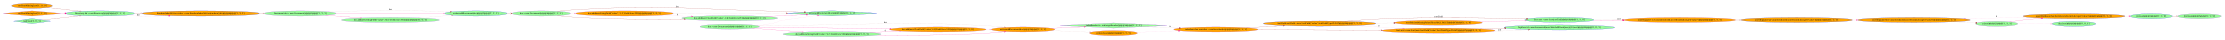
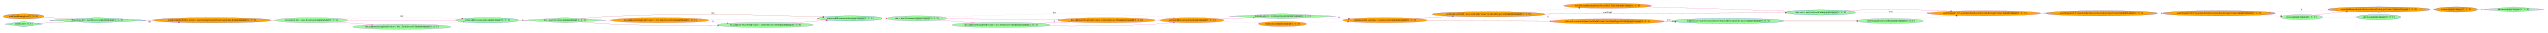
node "testFloatMissingLast['0', '1', '0']": removed
node "Directory dir = newDirectory()@@@3@@@['1', '1', '1']": shape ellipse -> diamond
node "doc = new Document()@@@8@@@['1', '1', '1']": shape ellipse -> diamond
node "writer.addDocument(doc)@@@10@@@['1', '1', '1']": shape diamond -> ellipse
node "ir.close()@@@24@@@['1', '1', '0']": fillcolor palegreen -> orange
node "dir.close()@@@25@@@['1', '1', '0']": shape ellipse -> diamond
edge "doc = new Document()@@@11@@@['1', '1', '1']" -> "writer.addDocument(doc)@@@10@@@['1', '1', '1']": reversed
node "assertEquals(3,td.totalHits)@@@19@@@['0', '0', '1']": added
